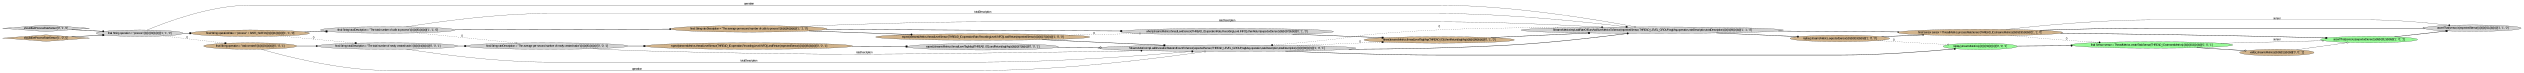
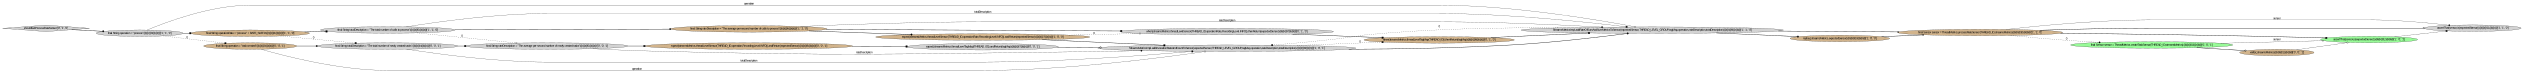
edge "assertThat(sensor,is(expectedSensor))@@@12@@@['1', '0', '1']" -> "assertThat(sensor,is(expectedSensor))@@@11@@@['1', '1', '0']": style bold -> solid
node "shouldGetProcessRateSensor['1', '0', '0']": removed
node "replay(,streamsMetrics)@@@9@@@['0', '0', '1']": removed
